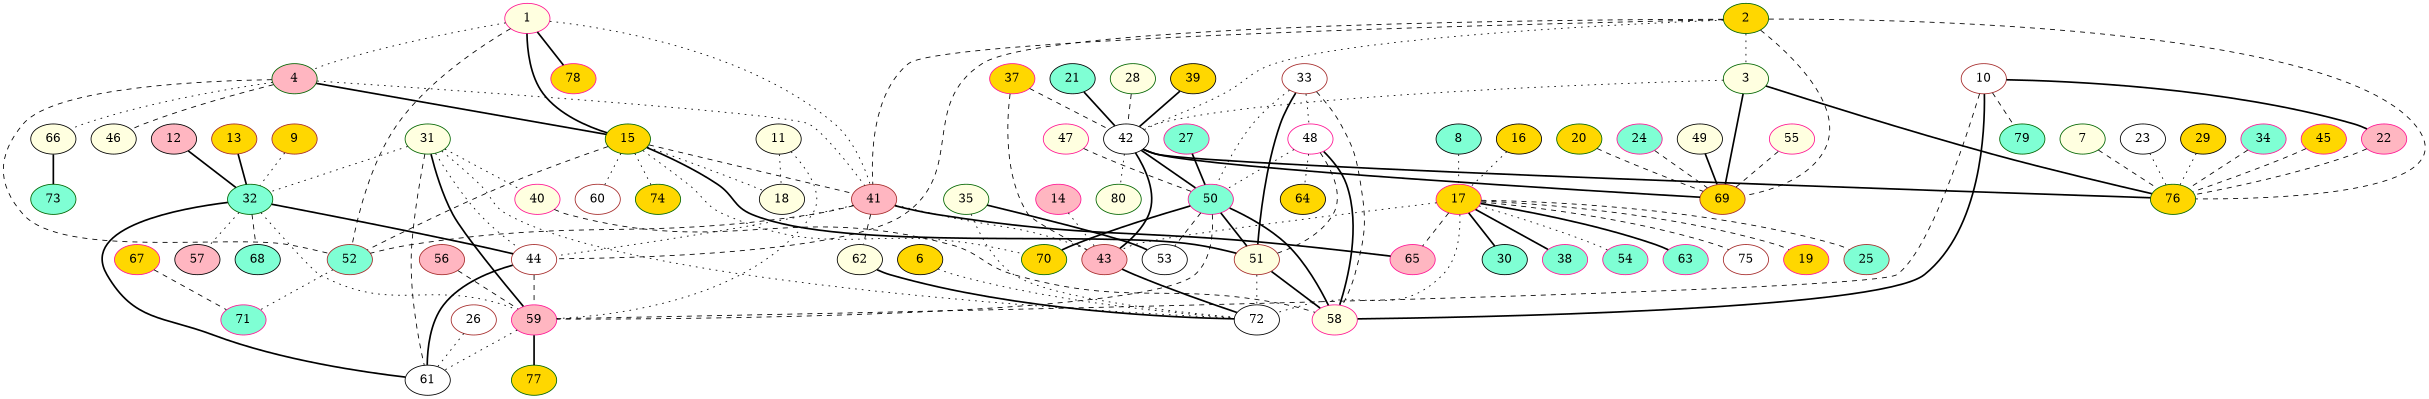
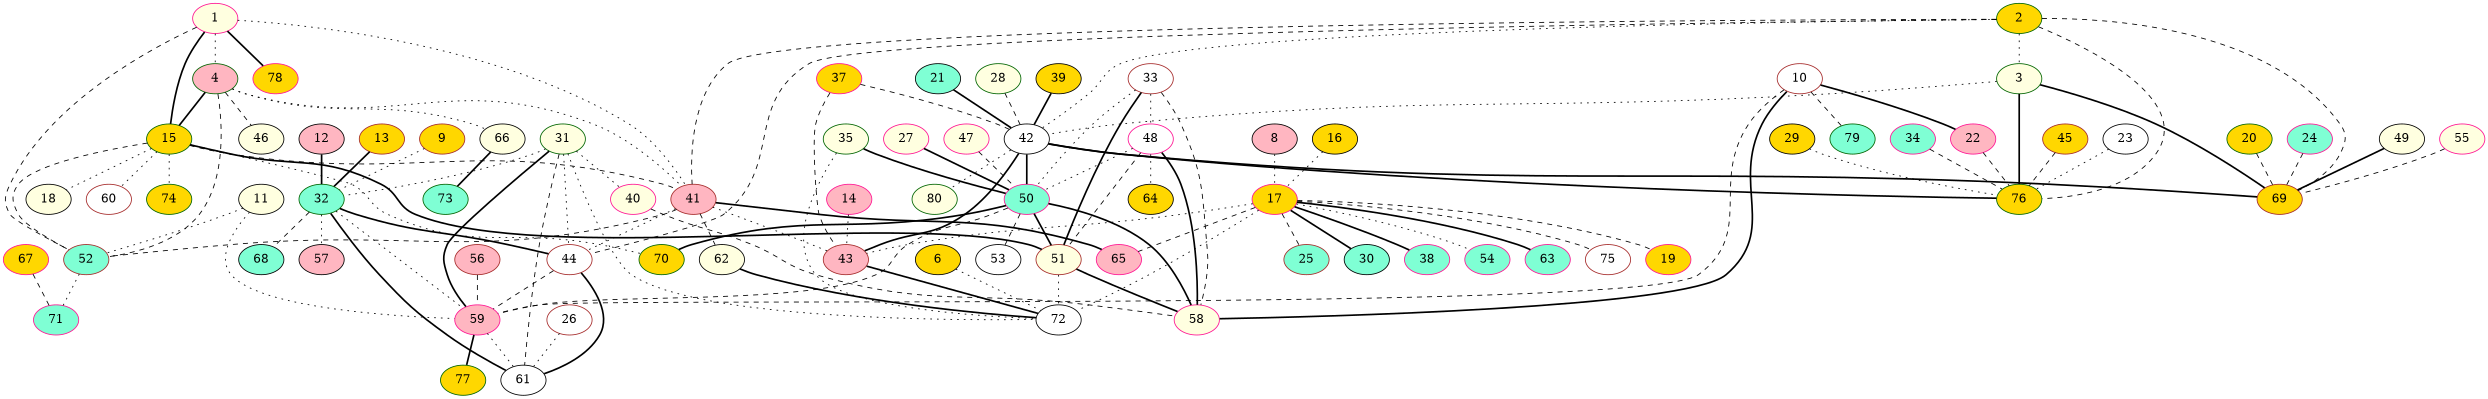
node "27": fillcolor aquamarine -> lightyellow
node "8": fillcolor aquamarine -> lightpink
node "7": removed
node "45": color deeppink -> brown
edge "11" -- "18": now "11" -- "52"
edge "35" -- "53": now "35" -- "50"
